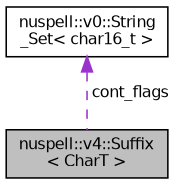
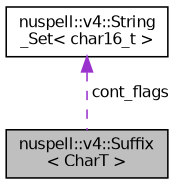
node "nuspell::v0::String _Set< char16_t >": label "nuspell::v0::String _Set< char16_t >" -> "nuspell::v4::String _Set< char16_t >"
